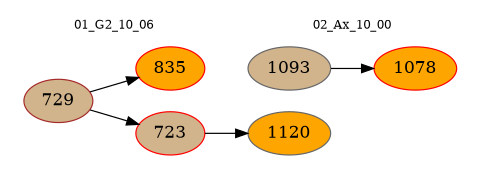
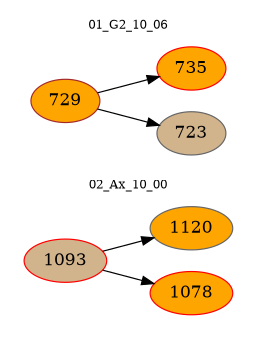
node "835": label "835" -> "735"
node "1093": color gray40 -> red
node "729": fillcolor tan -> orange
node "723": color red -> gray40
edge "723" -> "1120": now "1093" -> "1120"
